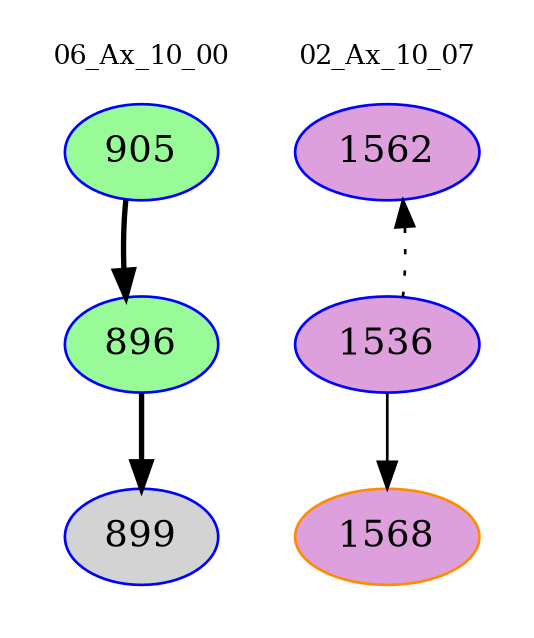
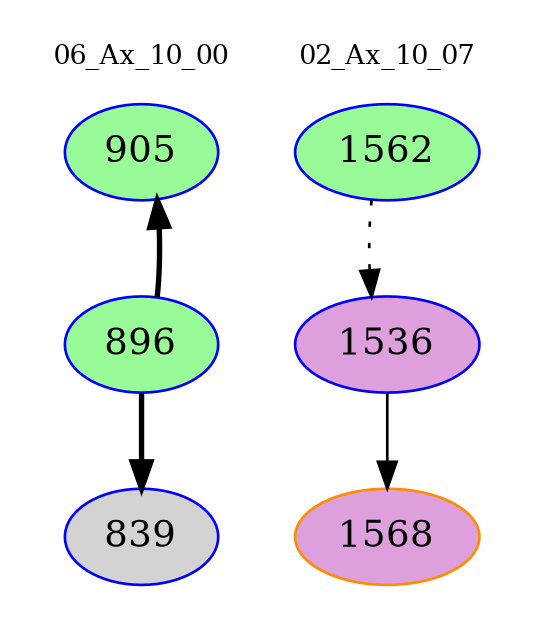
node "1562": fillcolor plum -> palegreen
edge "905" -> "896": reversed
edge "1536" -> "1562": reversed
node "899": label "899" -> "839"
